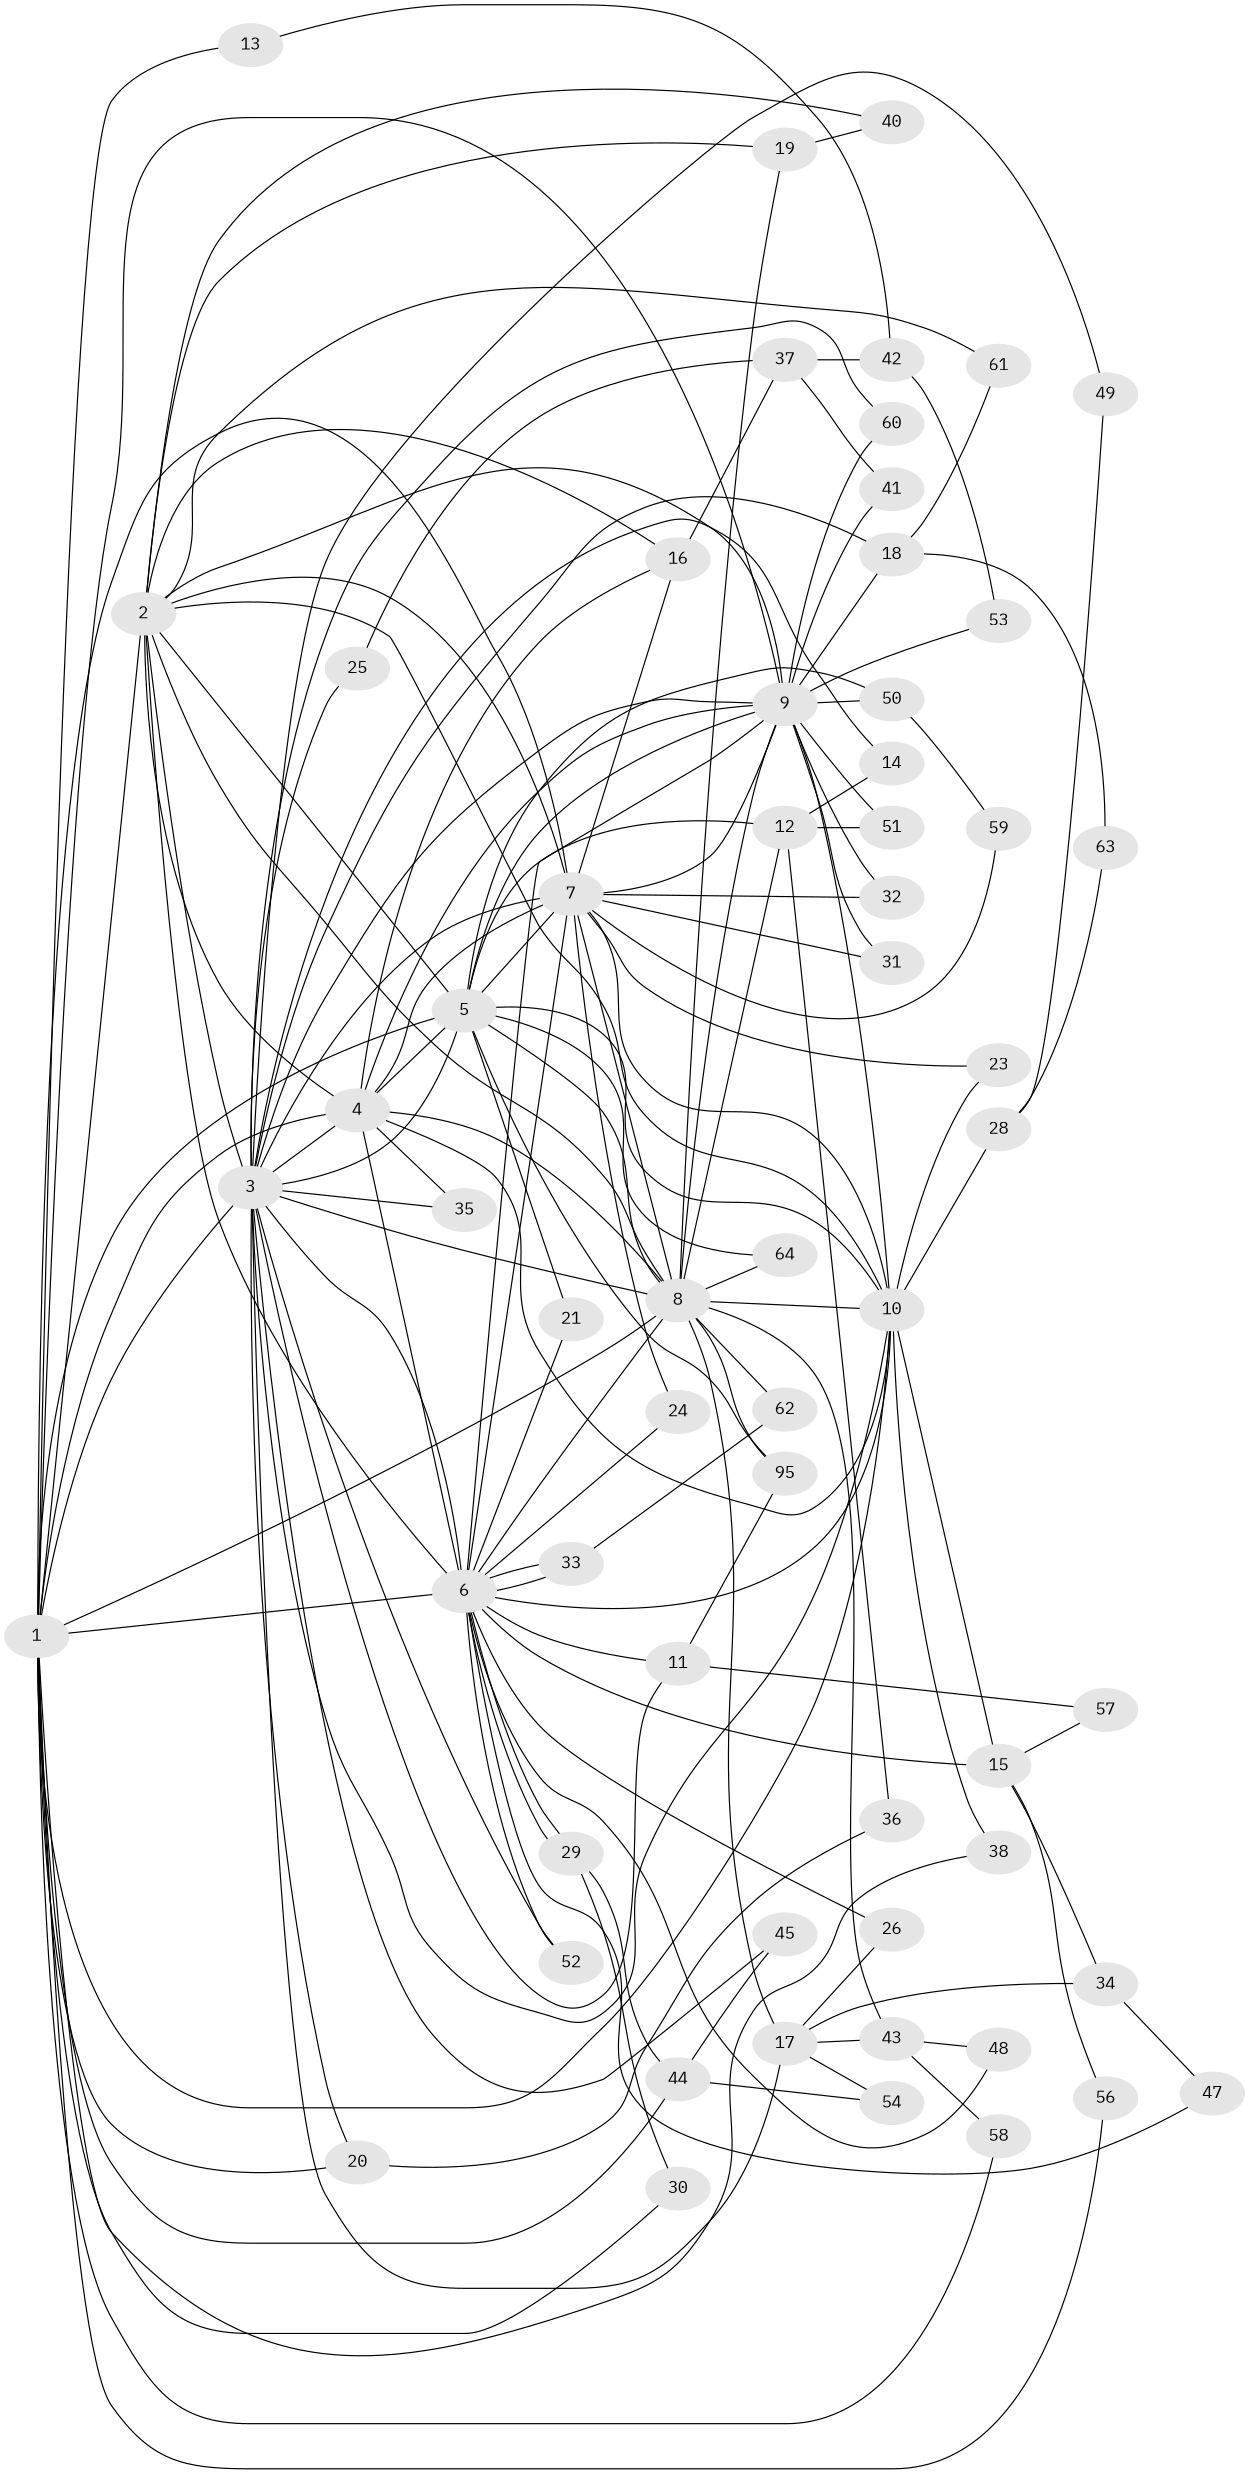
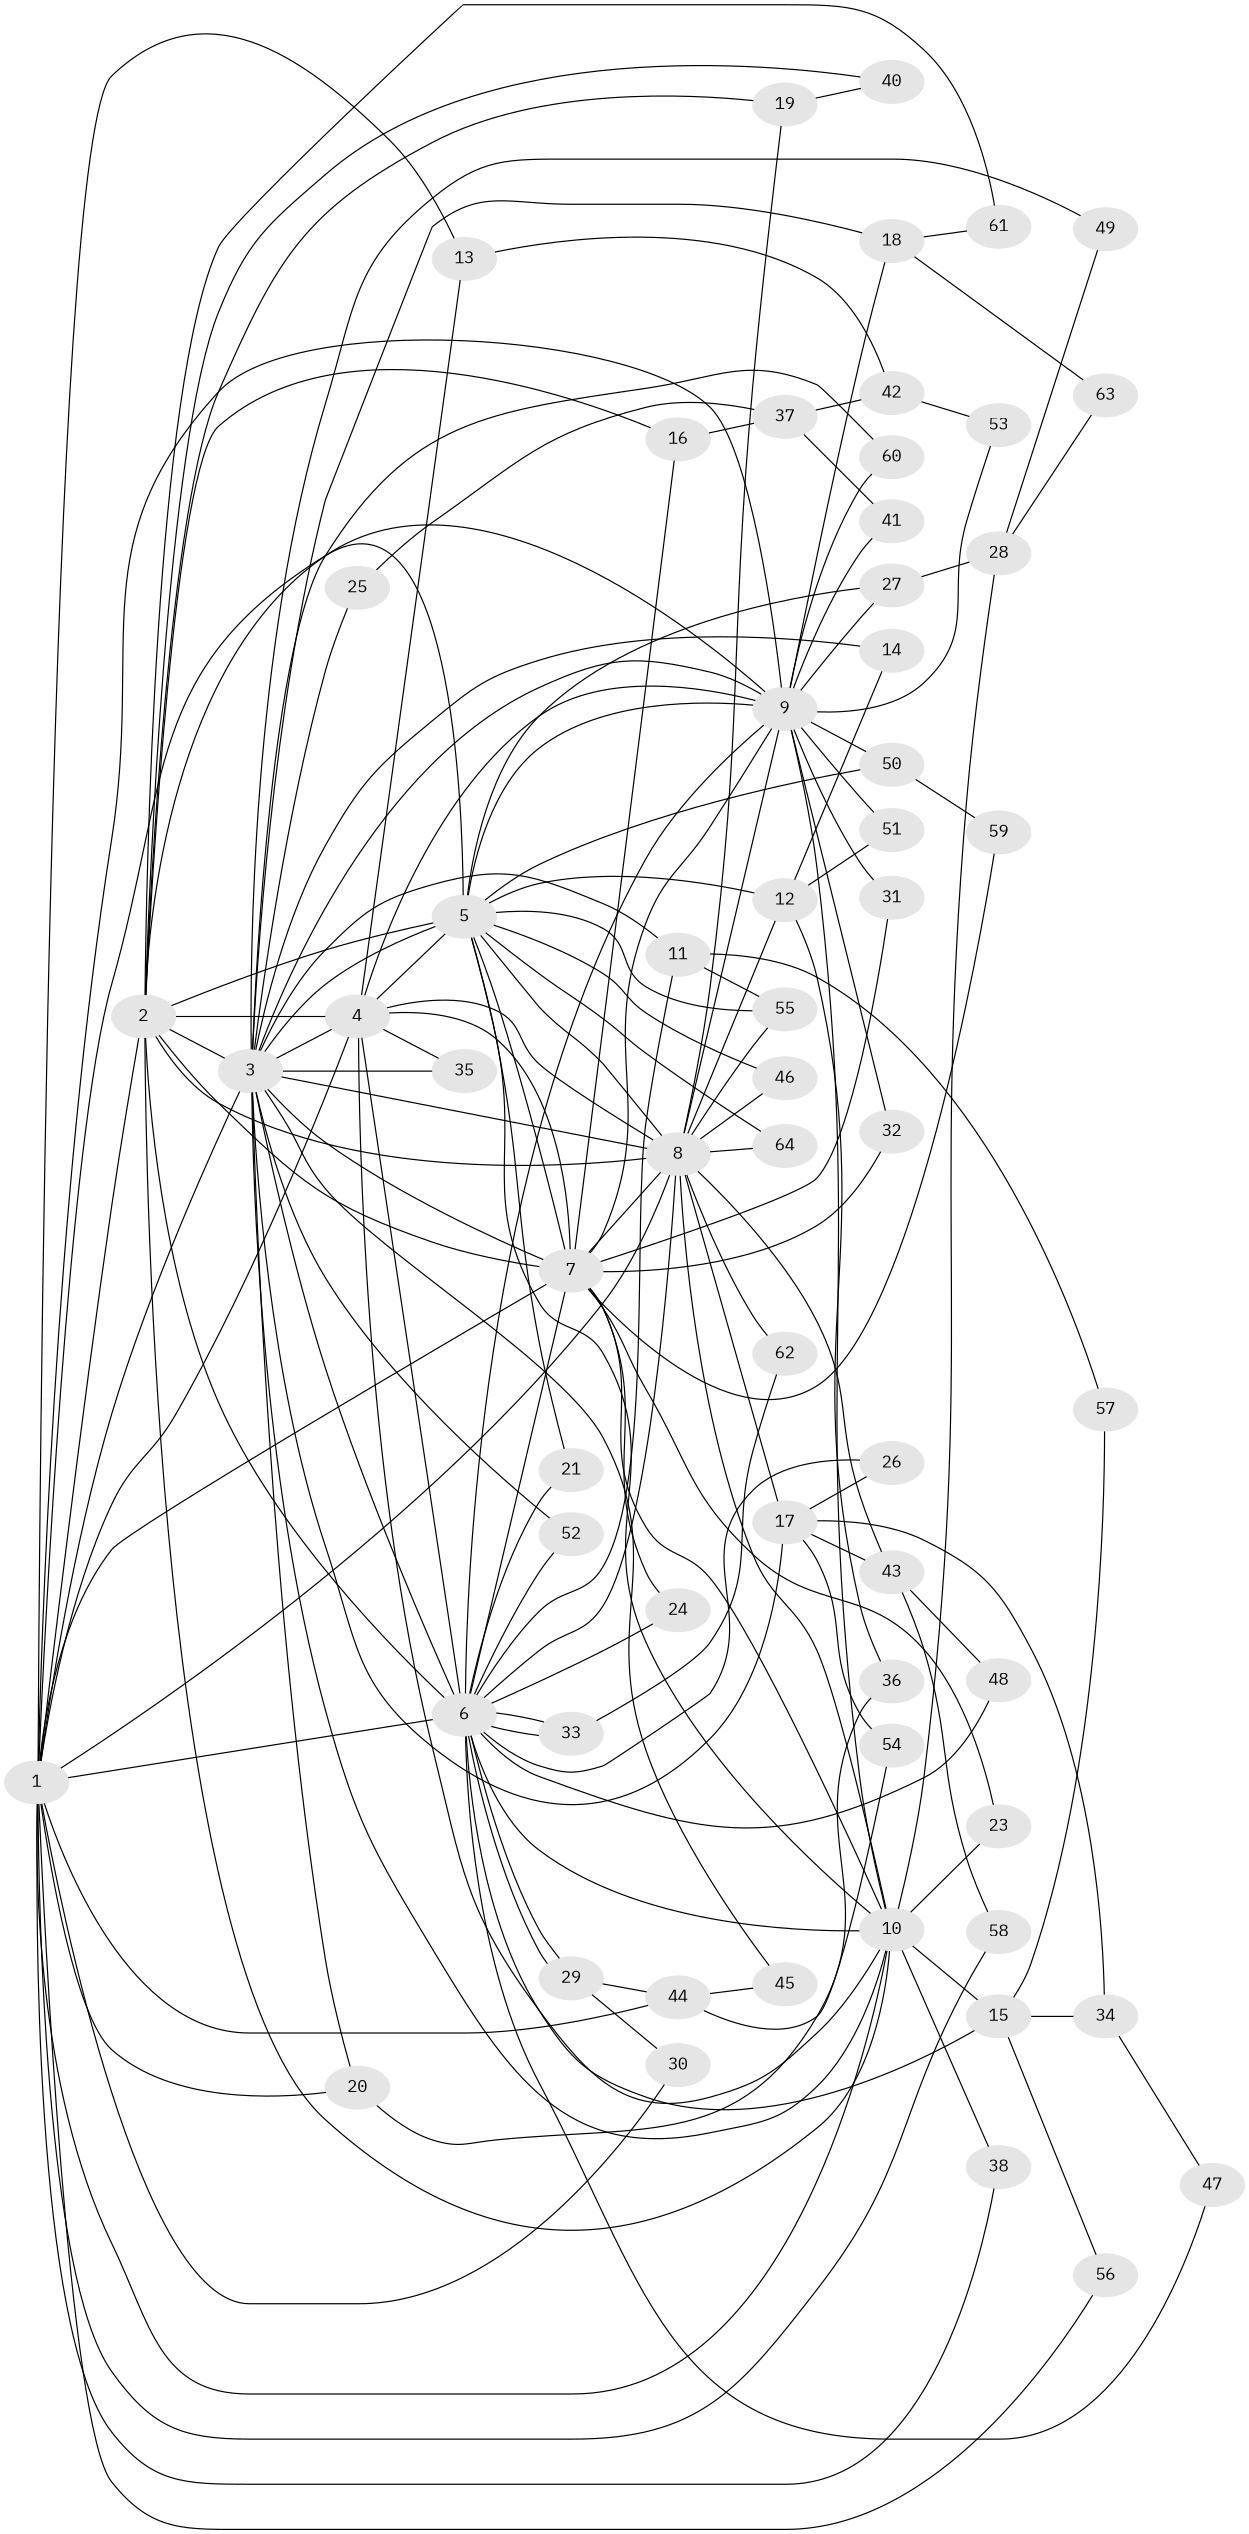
node "27": added
edge "16" -- "4": now "13" -- "4"
node "46": added
node "95": label "95" -> "55"
